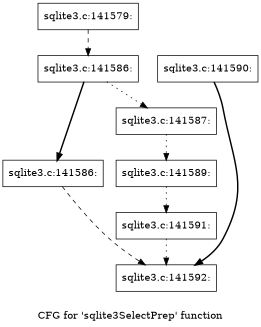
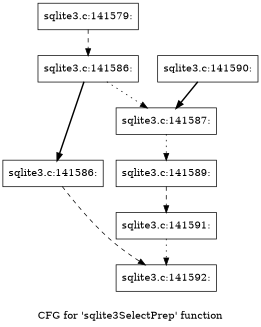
edge "sqlite3.c:141590:" -> "sqlite3.c:141592:": now "sqlite3.c:141590:" -> "sqlite3.c:141587:"
edge "sqlite3.c:141589:" -> "sqlite3.c:141591:": style dotted -> dashed
